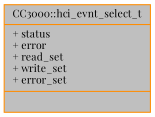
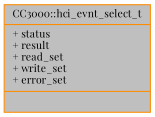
node "CC3000::hci_evnt_select_t": text "+ error" -> "+ result"
